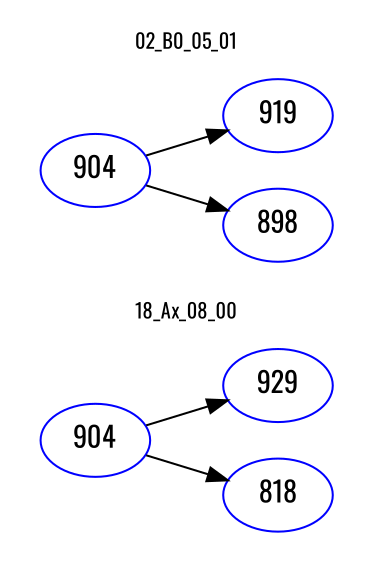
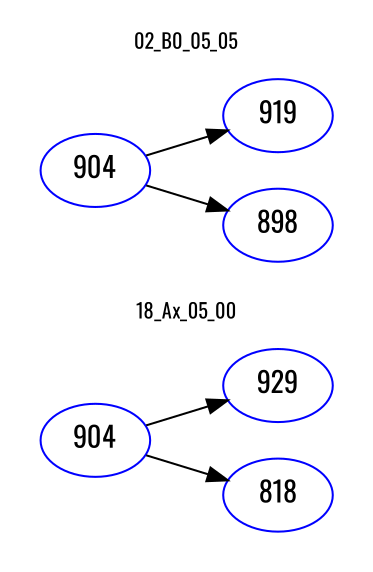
cluster "02_B0_05_01": label "02_B0_05_01" -> "02_B0_05_05"
cluster "18_Ax_08_00": label "18_Ax_08_00" -> "18_Ax_05_00"
